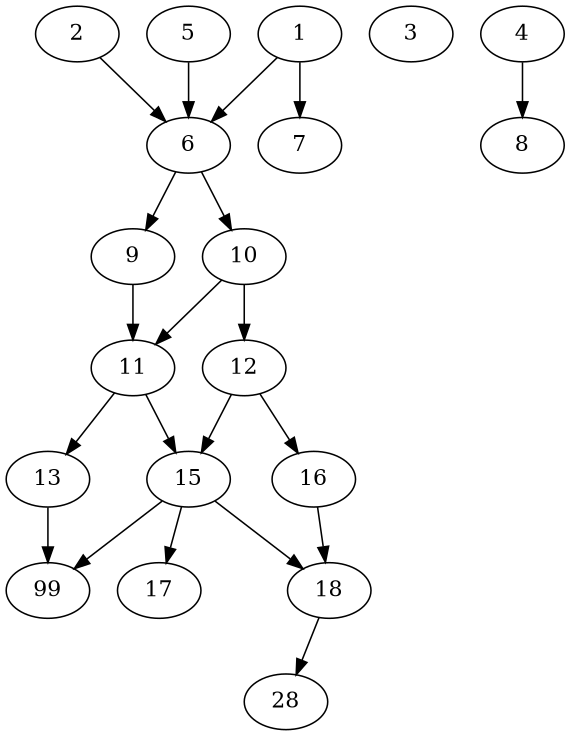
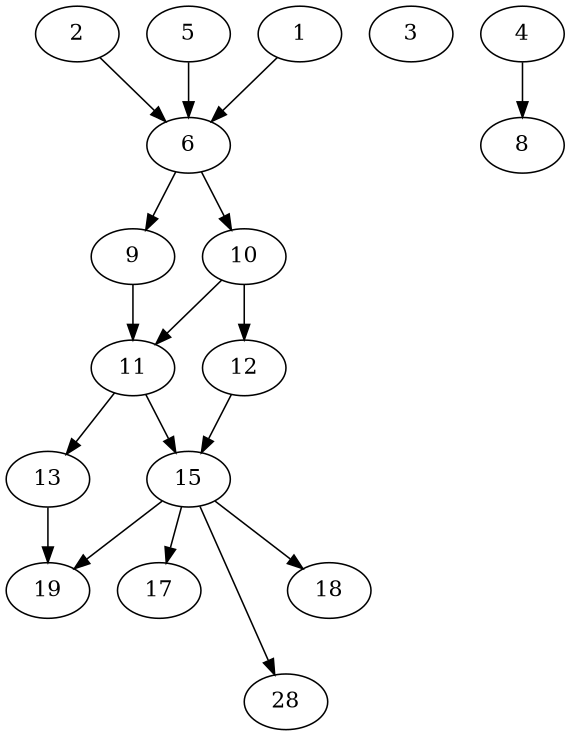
node "7": removed
node "16": removed
node "99": label "99" -> "19"
edge "18" -> "28": now "15" -> "28"
